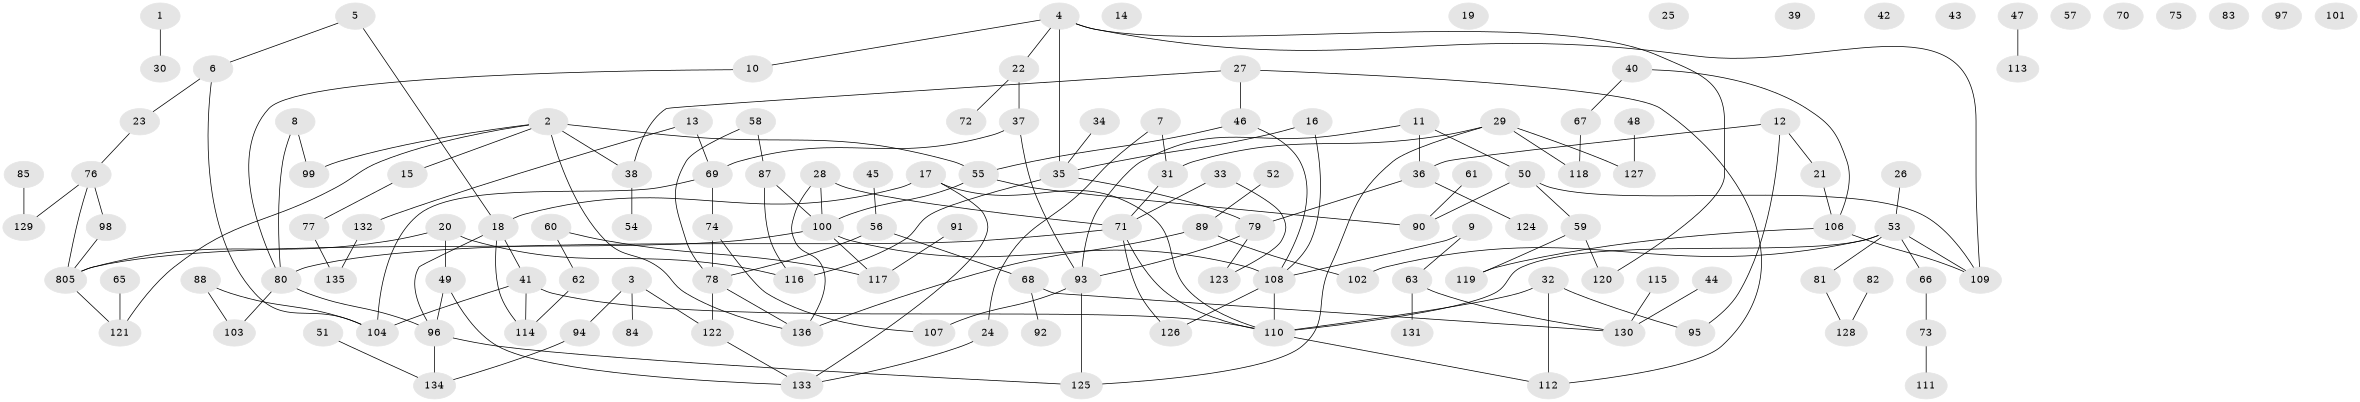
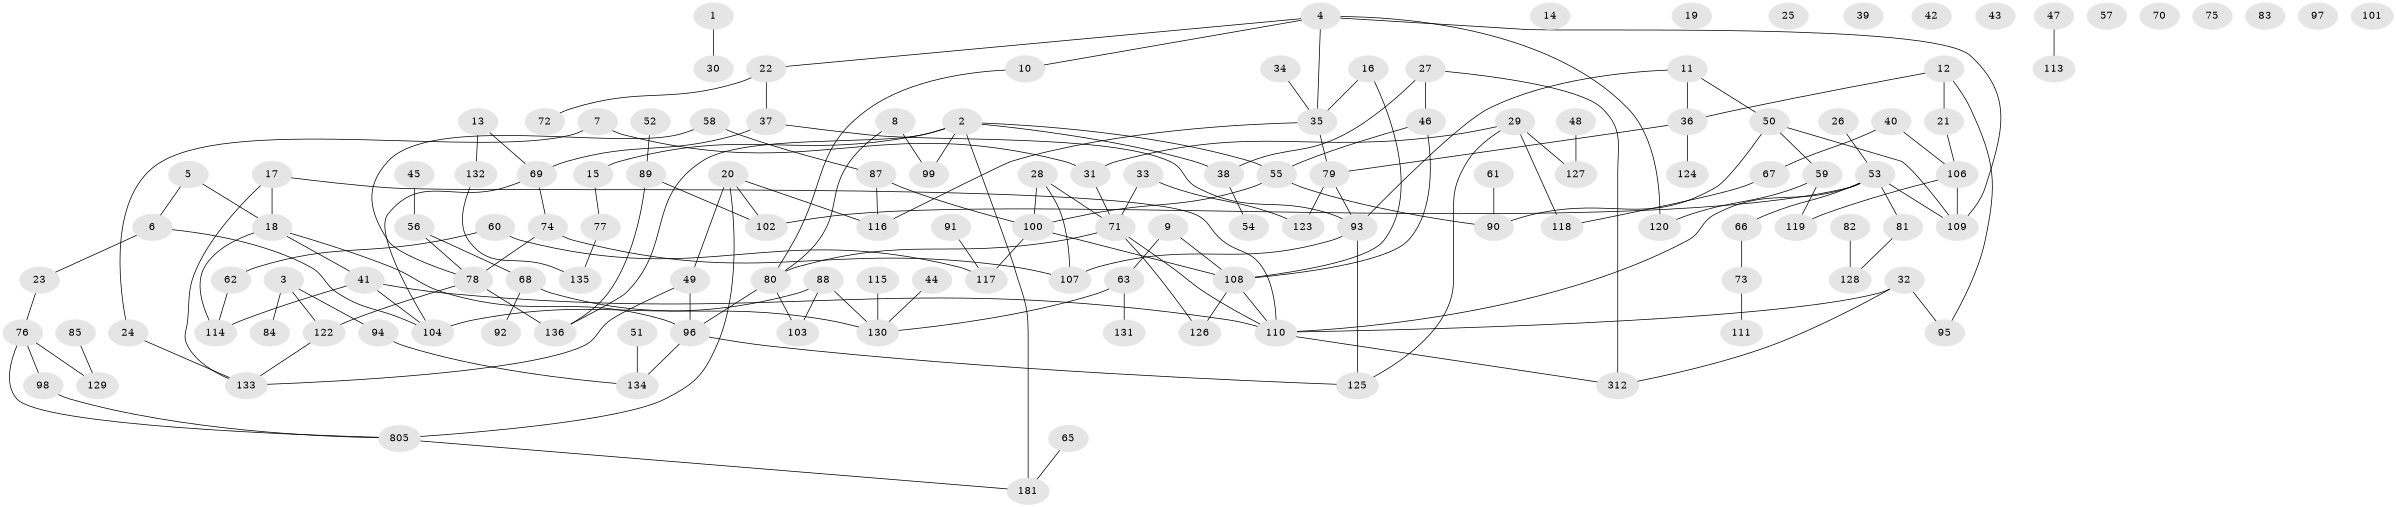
edge "20" -- "102": added
edge "100" -- "805": removed
edge "28" -- "136": now "28" -- "107"
edge "88" -- "130": added
node "121": label "121" -> "181"
node "112": label "112" -> "312"
